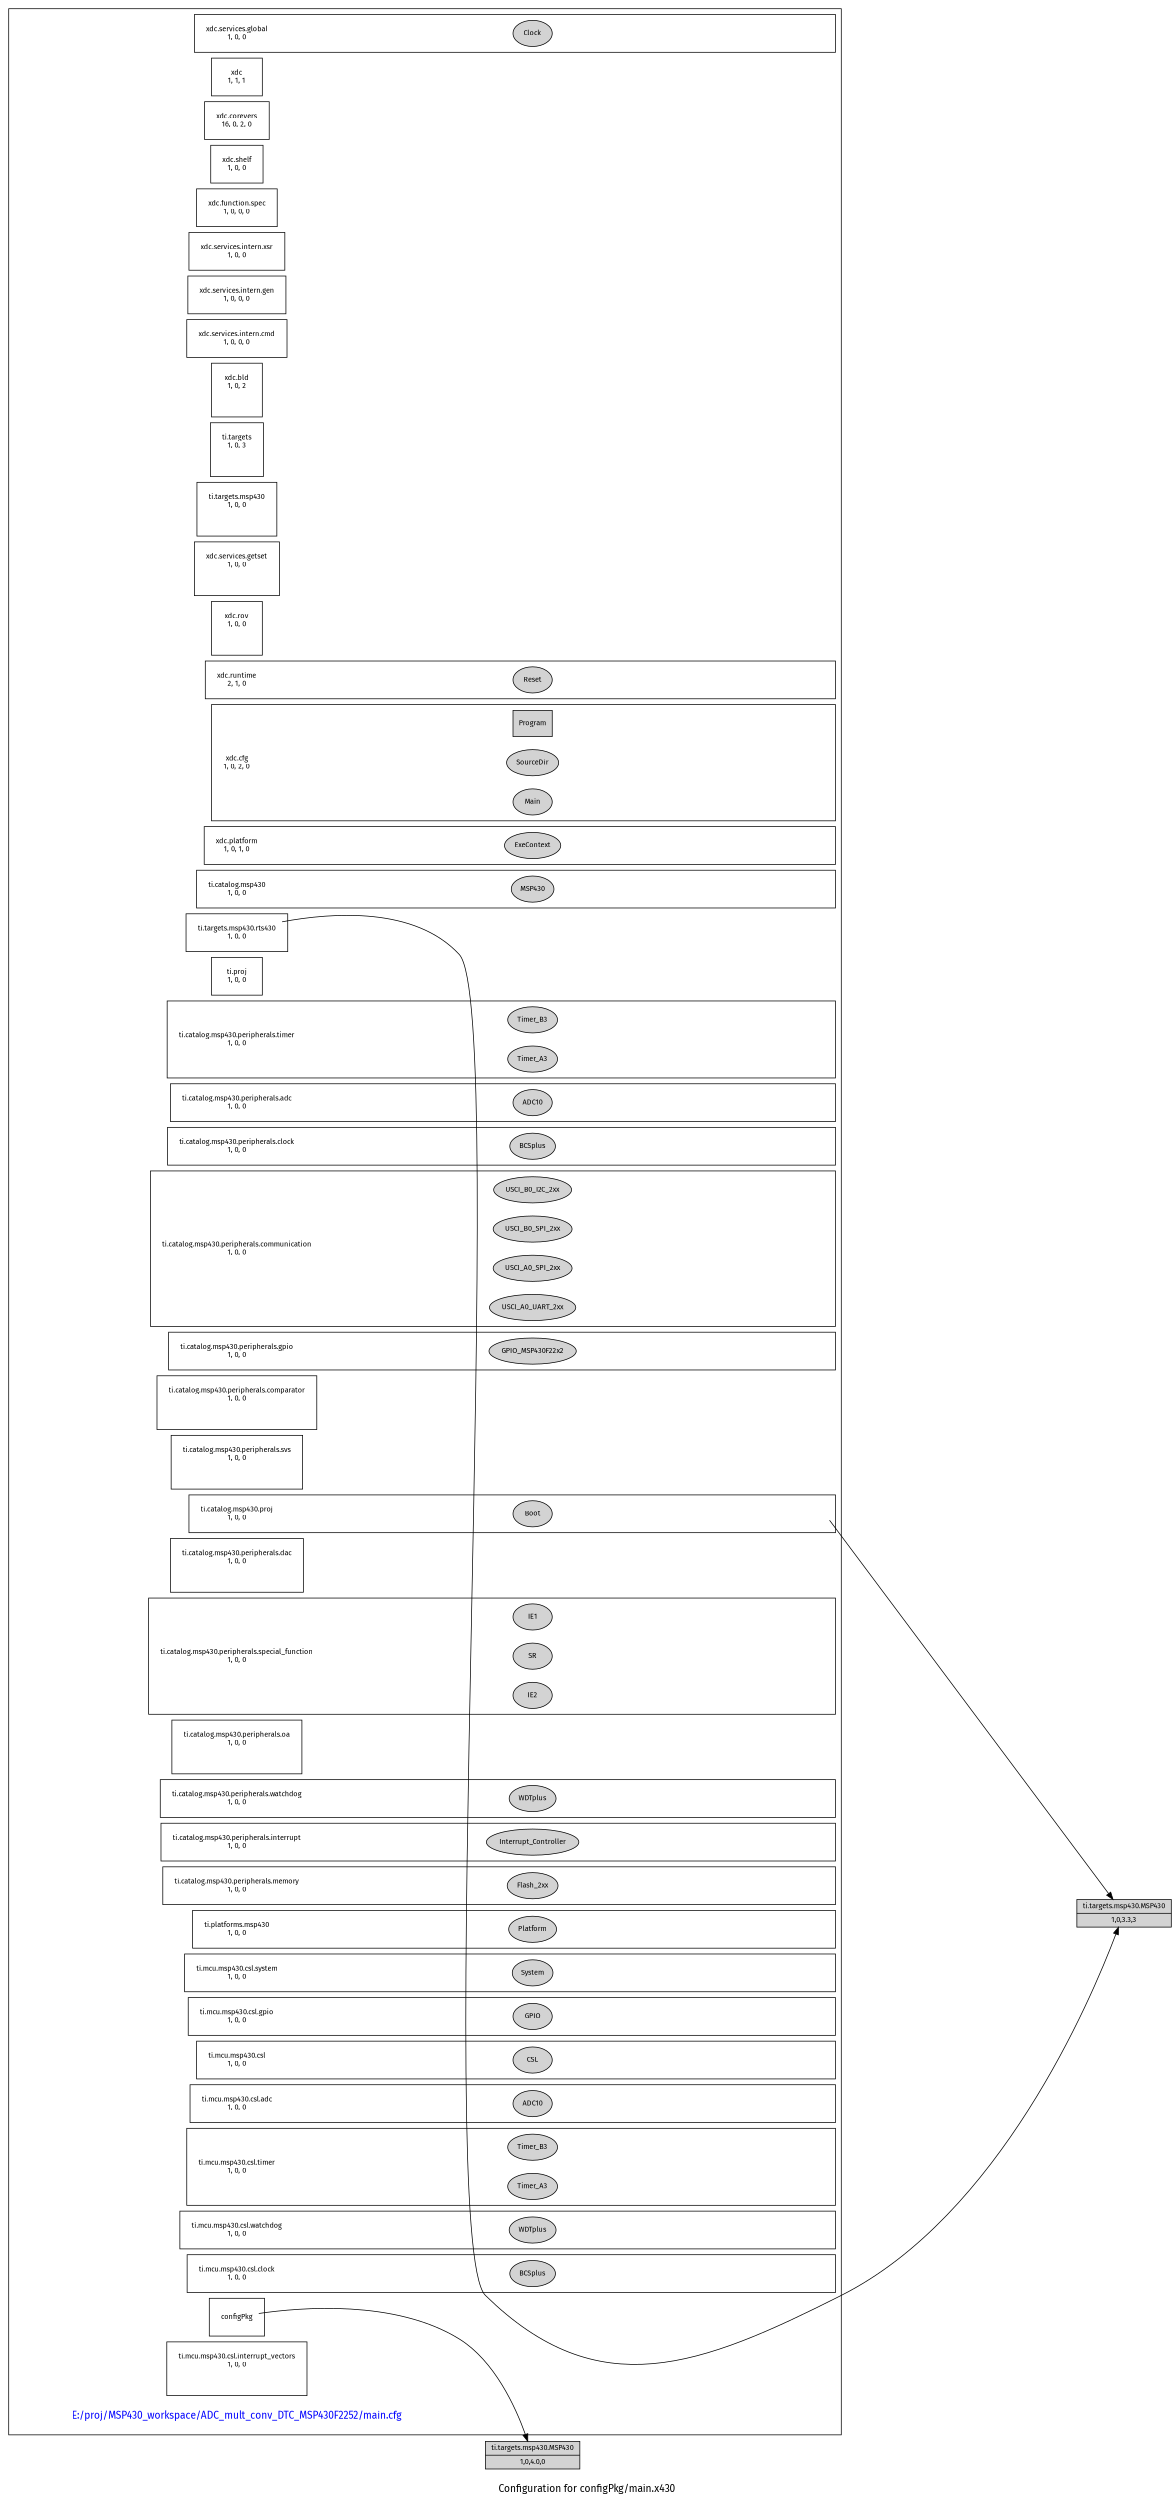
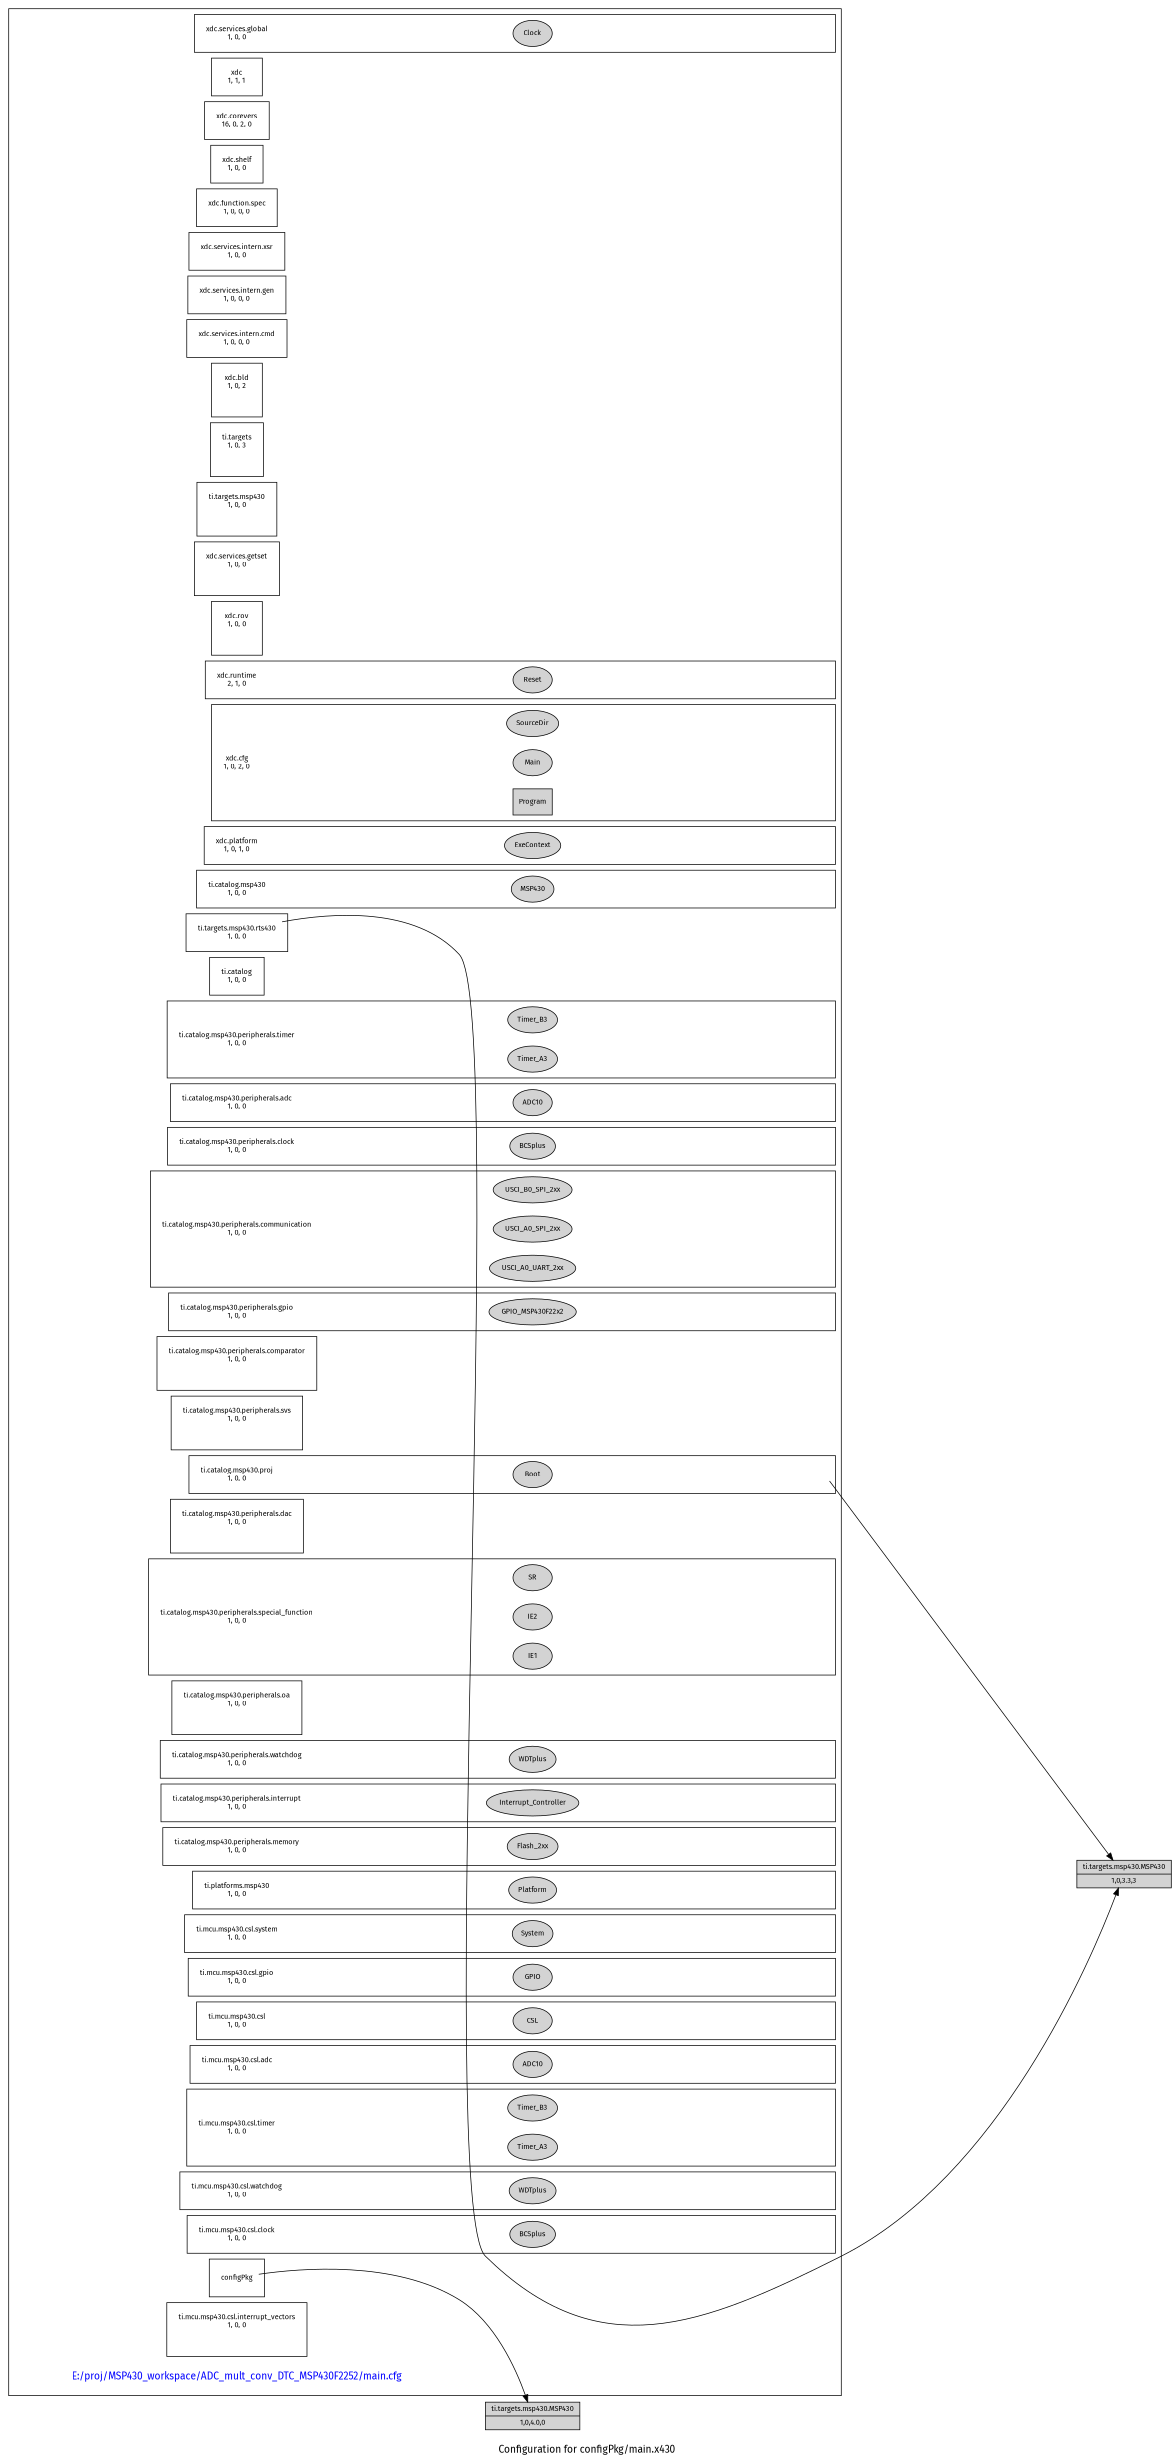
node "ti.proj 1, 0, 0": label "ti.proj 1, 0, 0" -> "ti.catalog 1, 0, 0"
node "USCI_B0_I2C_2xx": removed
